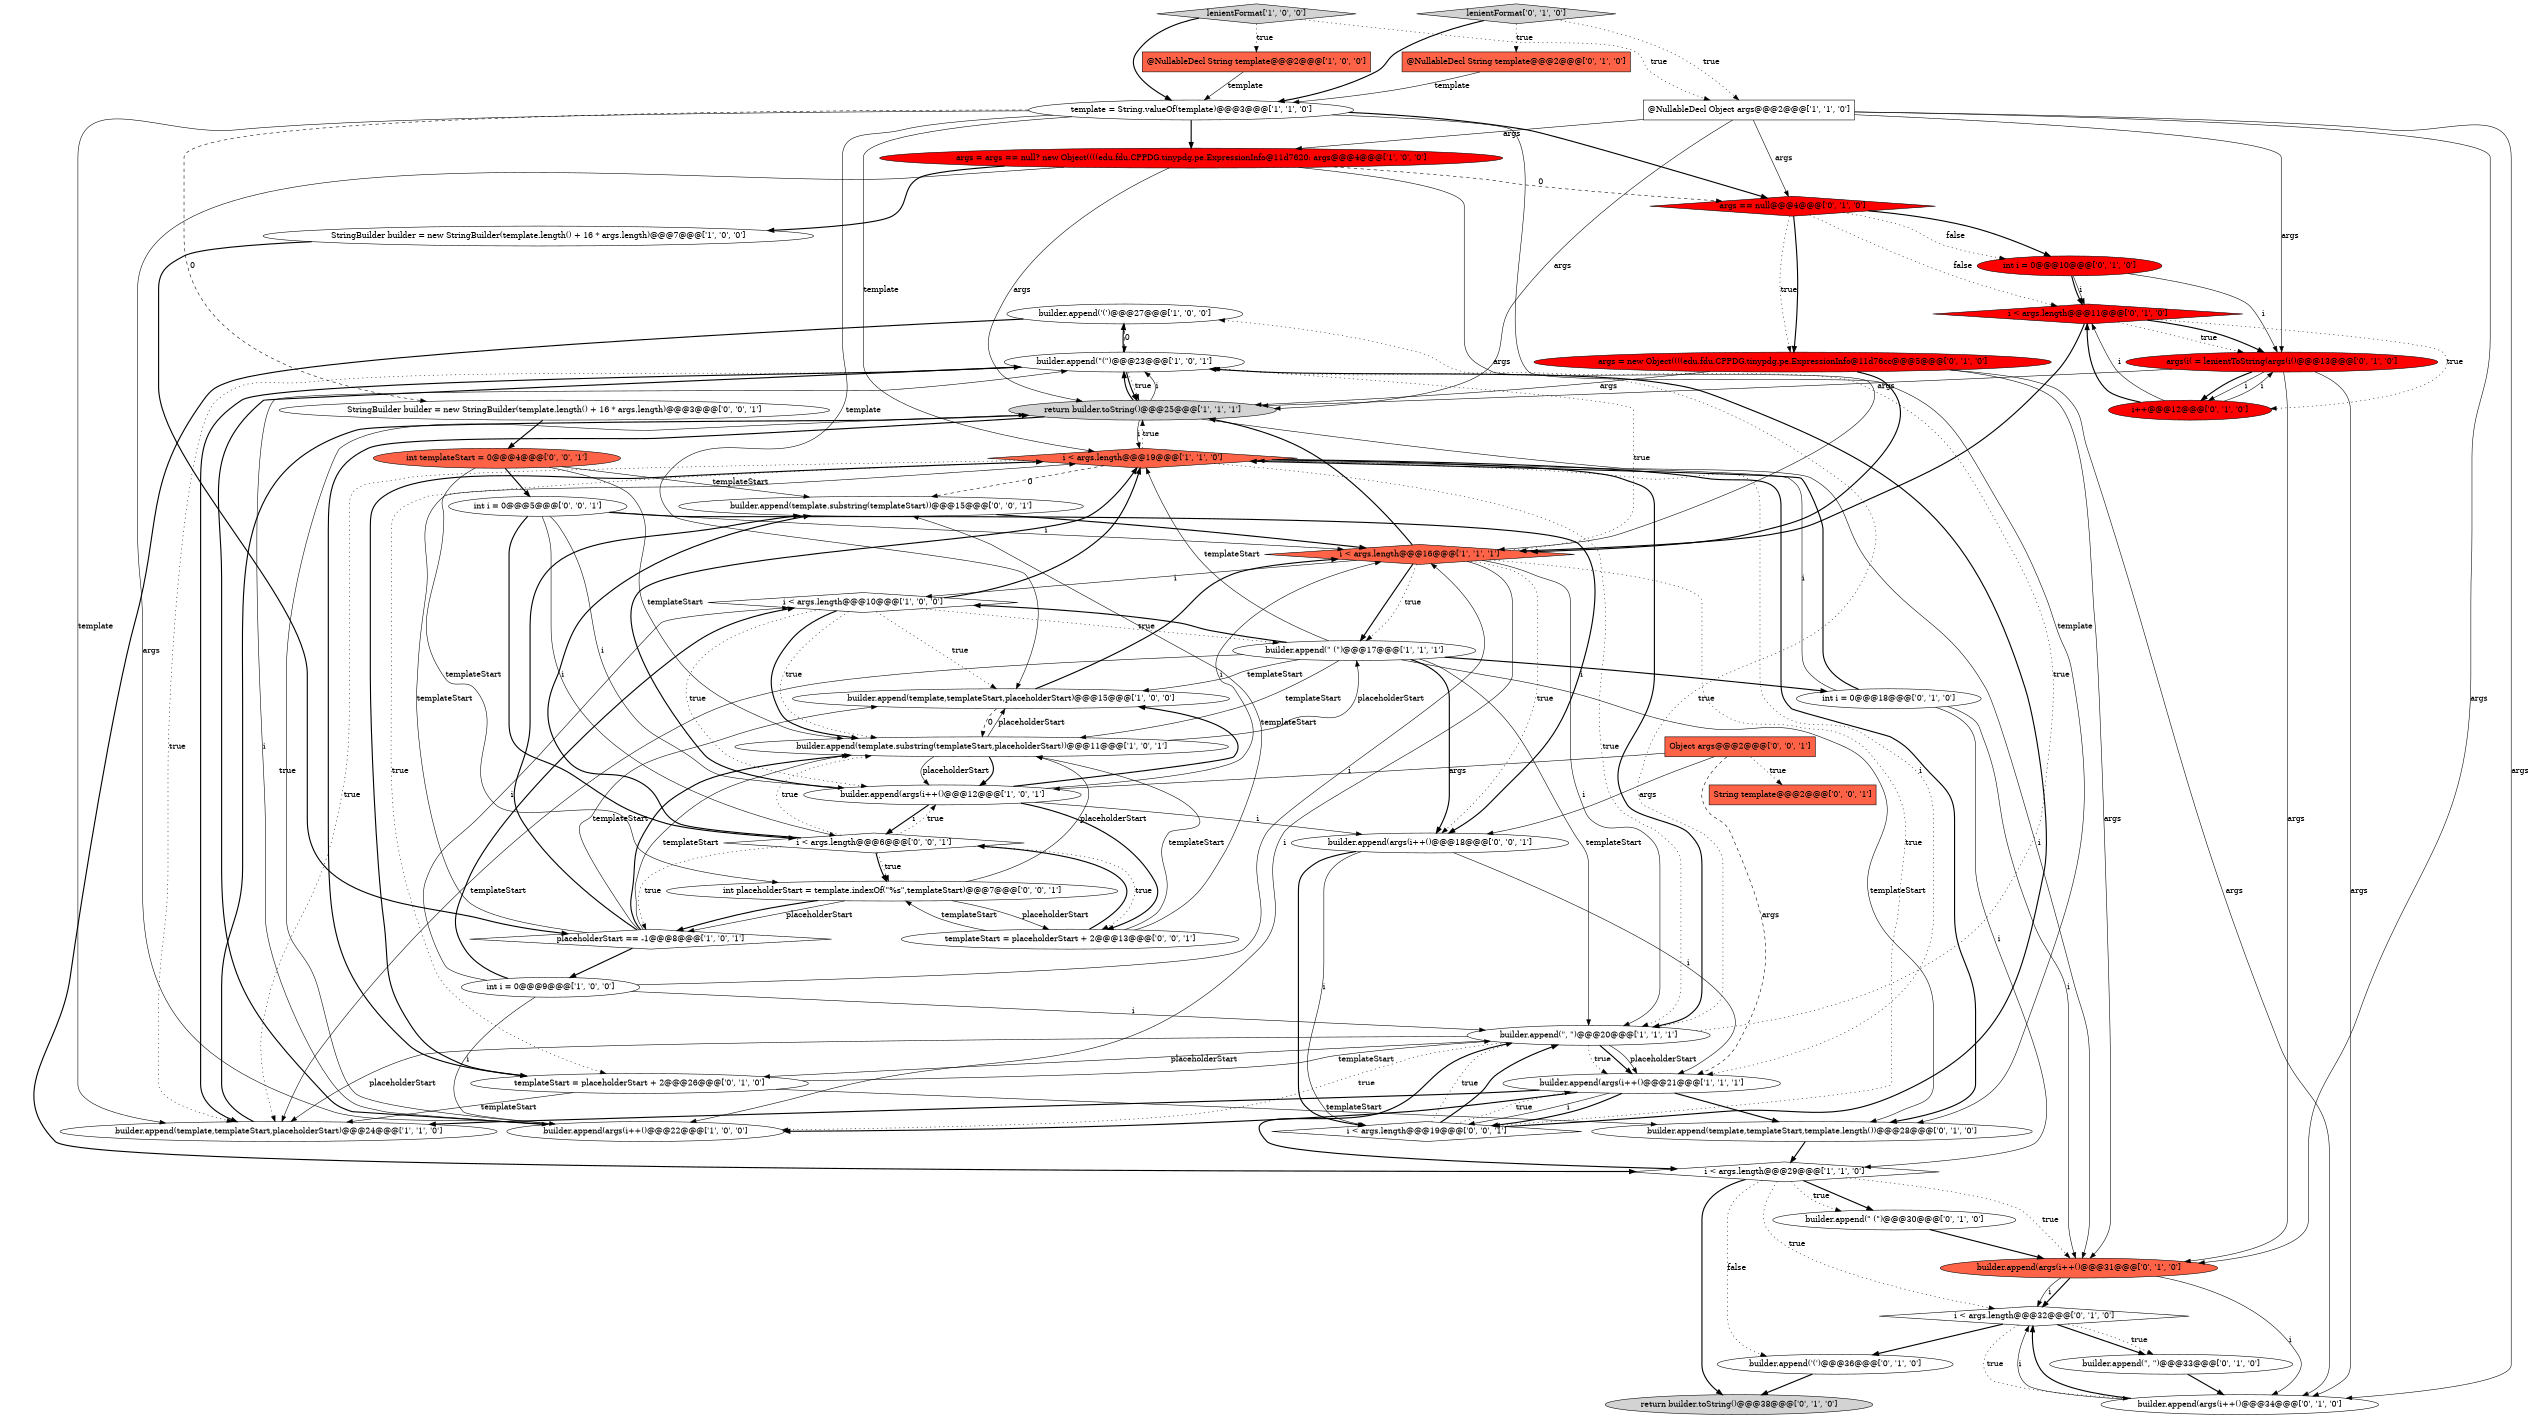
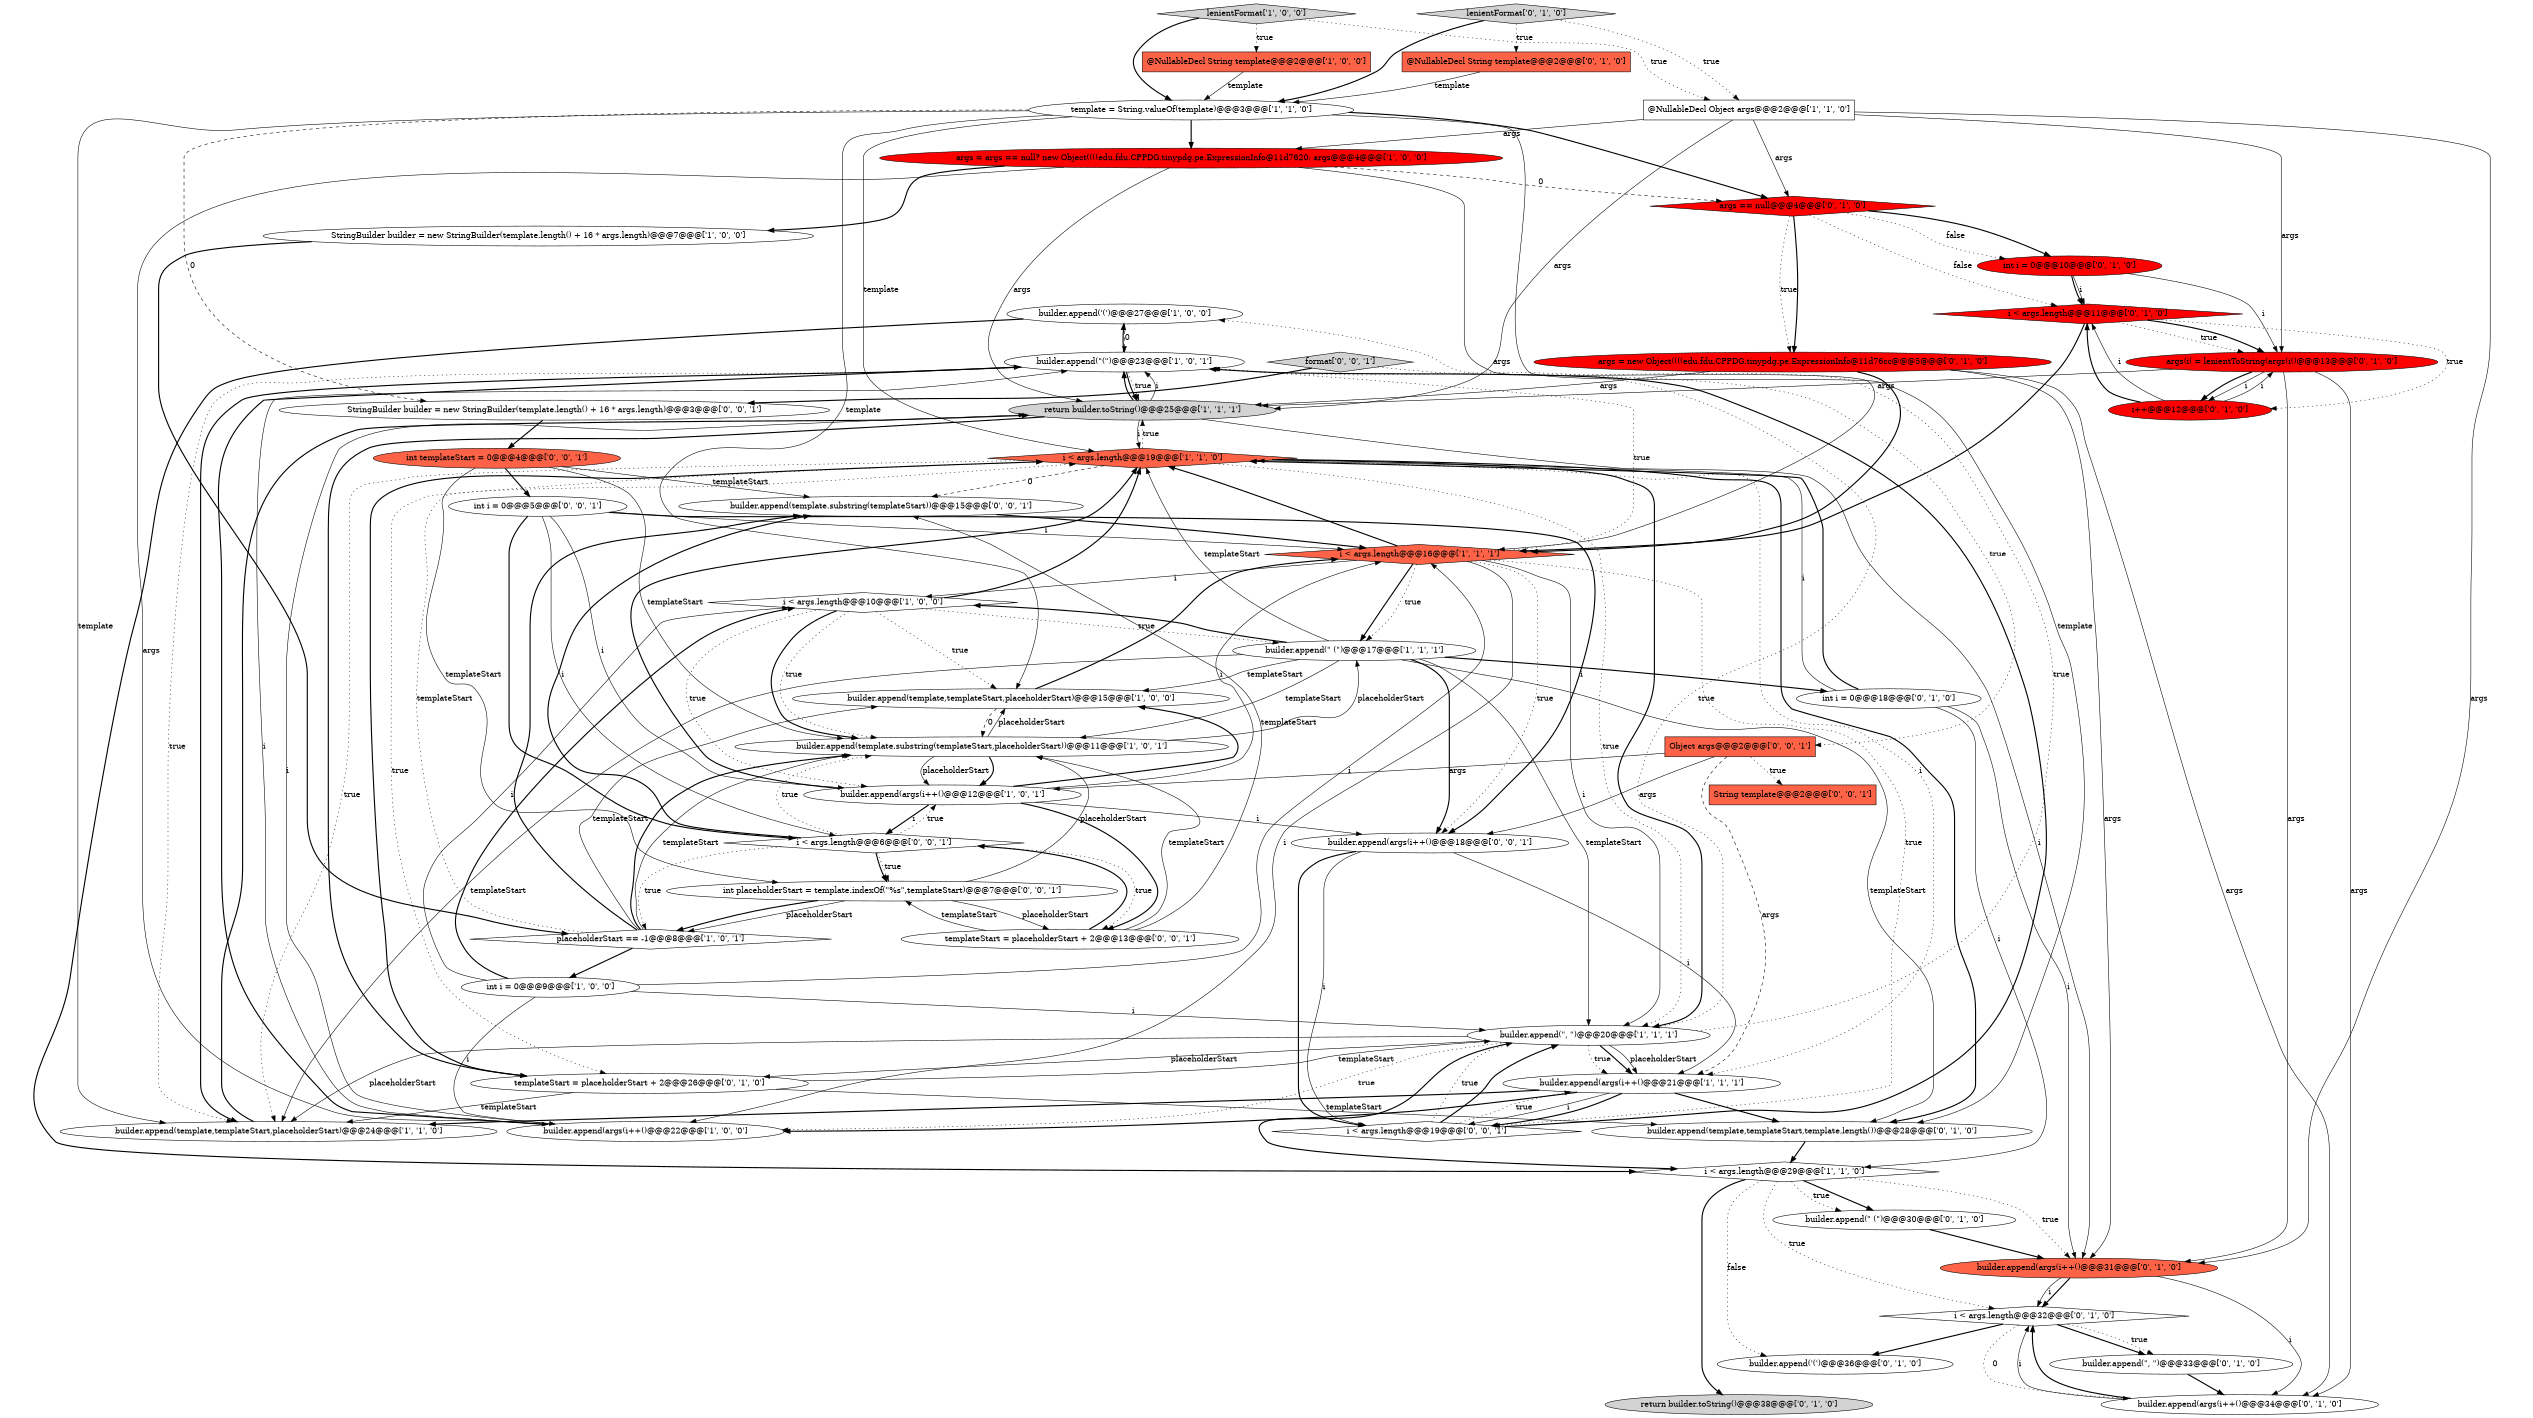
node "format['0', '0', '1']": added
edge "i < args.length@@@16@@@['1', '1', '1']" -> "return builder.toString()@@@25@@@['1', '1', '1']": now "i < args.length@@@16@@@['1', '1', '1']" -> "i < args.length@@@19@@@['1', '1', '0']"
edge "@NullableDecl Object args@@@2@@@['1', '1', '0']" -> "builder.append(args(i++()@@@34@@@['0', '1', '0']": removed, label "args"
edge "placeholderStart == -1@@@8@@@['1', '0', '1']" -> "i < args.length@@@19@@@['1', '1', '0']": style solid -> dotted
edge "builder.append(args(i++()@@@22@@@['1', '0', '0']" -> "return builder.toString()@@@25@@@['1', '1', '1']": label "true" -> "i"
edge "i < args.length@@@32@@@['0', '1', '0']" -> "builder.append(args(i++()@@@34@@@['0', '1', '0']": label "true" -> "0"
edge "builder.append('(')@@@36@@@['0', '1', '0']" -> "return builder.toString()@@@38@@@['0', '1', '0']": removed
